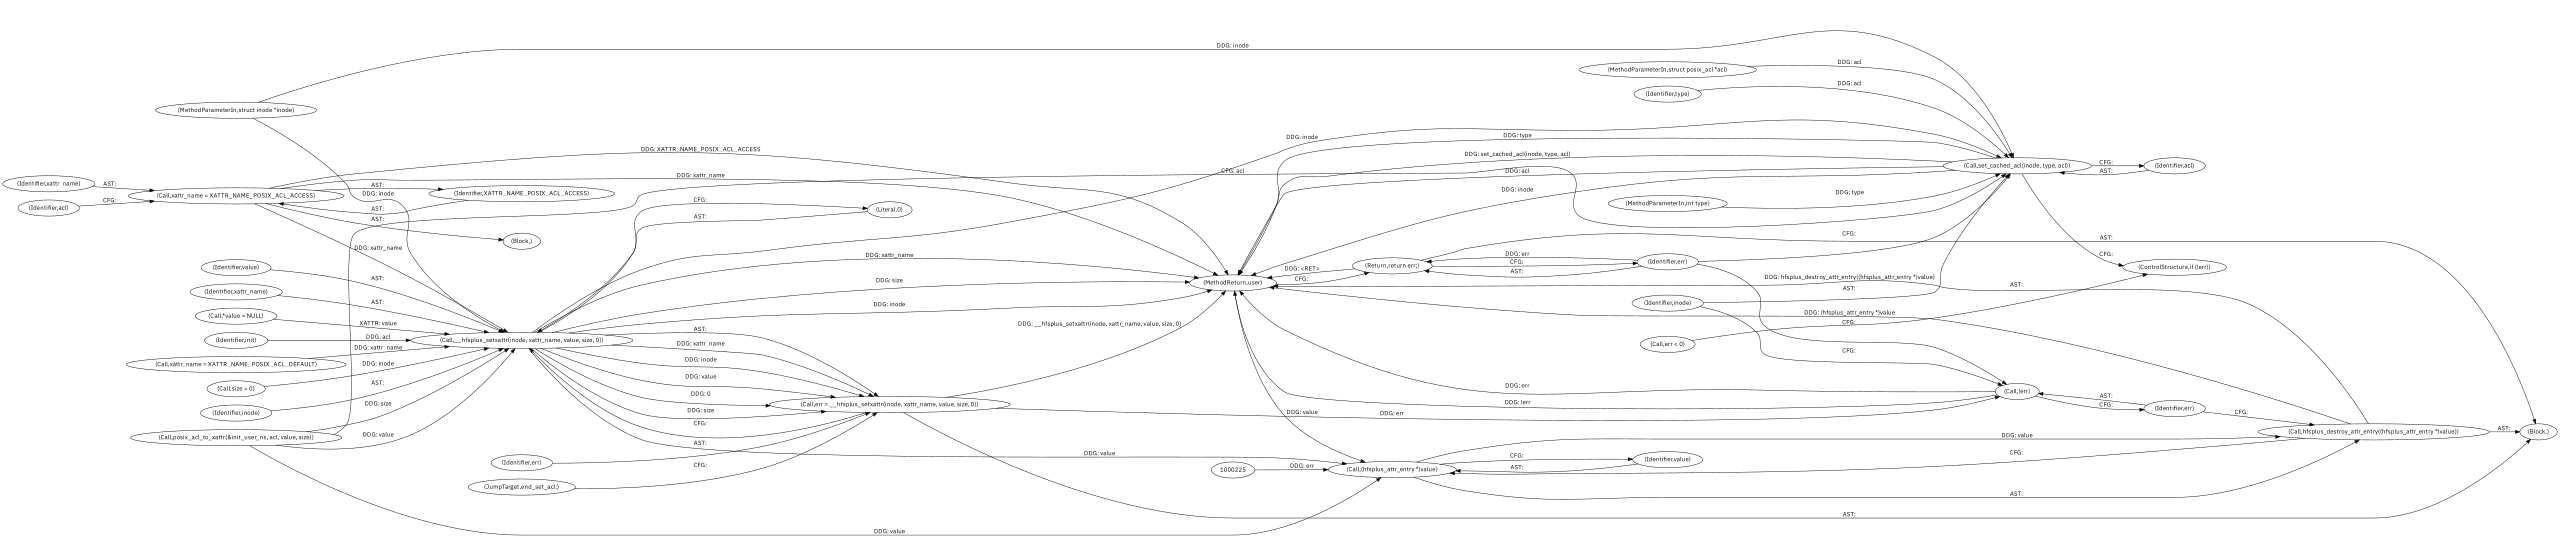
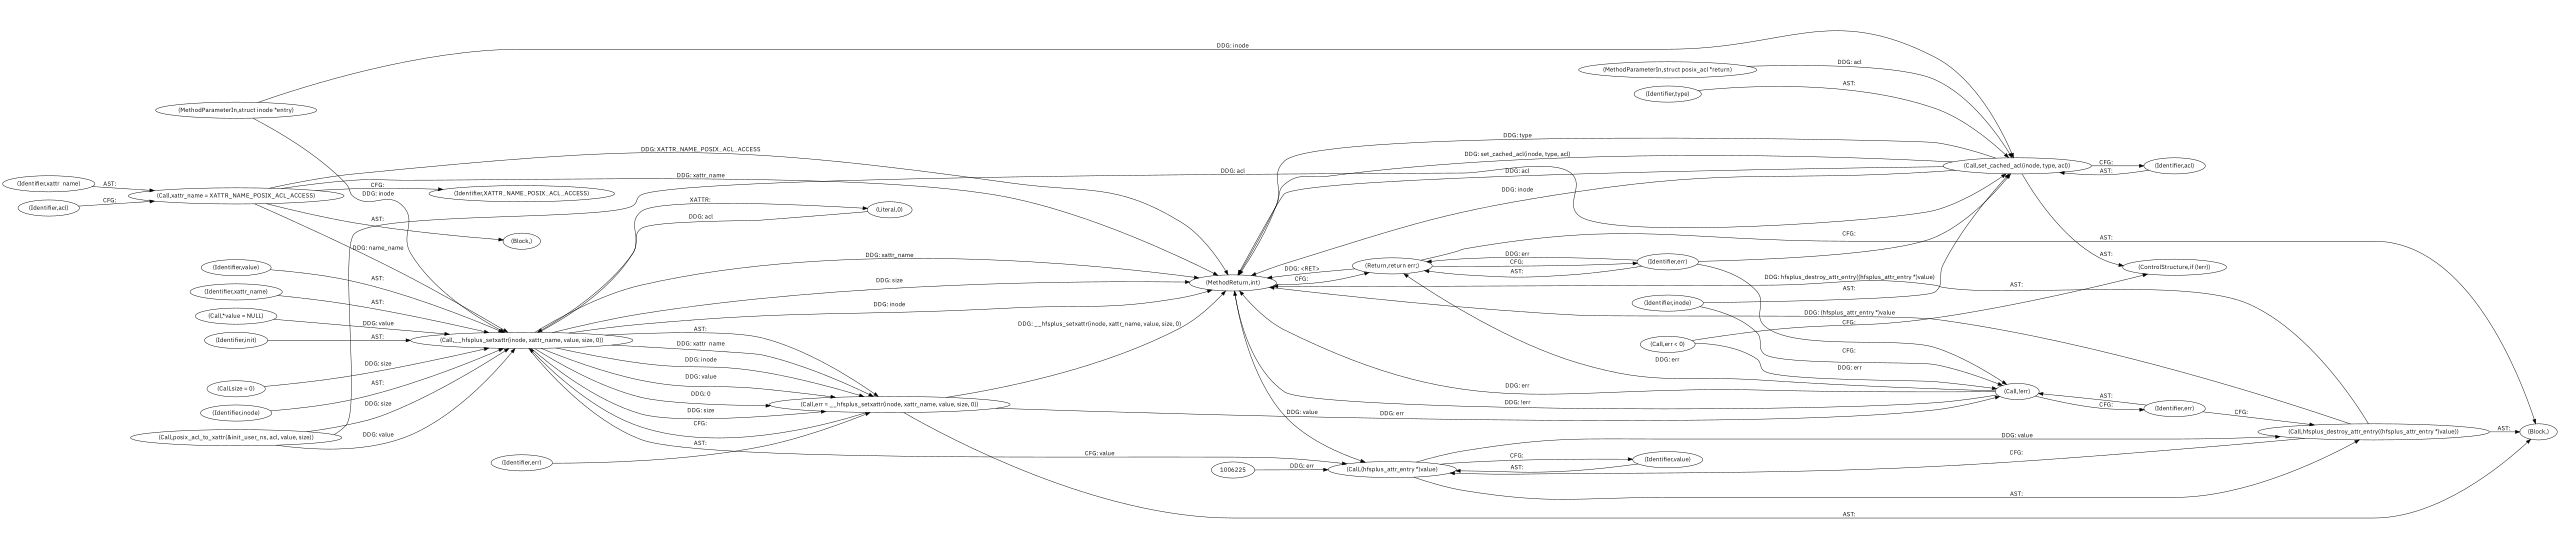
node "(MethodParameterIn,struct posix_acl *acl)": label "(MethodParameterIn,struct posix_acl *acl)" -> "(MethodParameterIn,struct posix_acl *return)"
edge "(Identifier,type)" -> "(Call,set_cached_acl(inode, type, acl))": label "DDG: acl" -> "AST: "
node "(MethodParameterIn,struct inode *inode)": label "(MethodParameterIn,struct inode *inode)" -> "(MethodParameterIn,struct inode *entry)"
edge "(Call,__hfsplus_setxattr(inode, xattr_name, value, size, 0))" -> "(Call,set_cached_acl(inode, type, acl))": removed, label "DDG: inode"
edge "(Call,posix_acl_to_xattr(&init_user_ns, acl, value, size))" -> "(Call,set_cached_acl(inode, type, acl))": label "CFG: acl" -> "DDG: acl"
edge "(Call,xattr_name = XATTR_NAME_POSIX_ACL_ACCESS)" -> "(Identifier,XATTR_NAME_POSIX_ACL_ACCESS)": label "AST: " -> "CFG: "
edge "(Call,__hfsplus_setxattr(inode, xattr_name, value, size, 0))" -> "(Literal,0)": label "CFG: " -> "XATTR: "
node "(MethodParameterIn,int type)": removed
edge "(Identifier,XATTR_NAME_POSIX_ACL_ACCESS)" -> "(Call,xattr_name = XATTR_NAME_POSIX_ACL_ACCESS)": removed, label "AST:"
edge "(Literal,0)" -> "(Call,__hfsplus_setxattr(inode, xattr_name, value, size, 0))": label "AST: " -> "DDG: acl"
edge "(Call,xattr_name = XATTR_NAME_POSIX_ACL_ACCESS)" -> "(Call,__hfsplus_setxattr(inode, xattr_name, value, size, 0))": label "DDG: xattr_name" -> "DDG: name_name"
edge "(Call,set_cached_acl(inode, type, acl))" -> "(ControlStructure,if (!err))": label "CFG: " -> "AST: "
node "(MethodReturn,user)": label "(MethodReturn,user)" -> "(MethodReturn,int)"
edge "(Call,*value = NULL)" -> "(Call,__hfsplus_setxattr(inode, xattr_name, value, size, 0))": label "XATTR: value" -> "DDG: value"
edge "(Identifier,init)" -> "(Call,__hfsplus_setxattr(inode, xattr_name, value, size, 0))": label "DDG: acl" -> "AST: "
edge "(Call,size = 0)" -> "(Call,__hfsplus_setxattr(inode, xattr_name, value, size, 0))": label "DDG: inode" -> "DDG: size"
node "(Call,xattr_name = XATTR_NAME_POSIX_ACL_DEFAULT)": removed
edge "(Call,!err)" -> "(Return,return err;)": added, label "DDG: err"
edge "(Call,err < 0)" -> "(Call,!err)": added, label "DDG: err"
edge "(Call,__hfsplus_setxattr(inode, xattr_name, value, size, 0))" -> "(Call,(hfsplus_attr_entry *)value)": label "DDG: value" -> "CFG: value"
node "1000225": label "1000225" -> "1006225"
node "(JumpTarget,end_set_acl:)": removed
edge "(Call,posix_acl_to_xattr(&init_user_ns, acl, value, size))" -> "(Call,(hfsplus_attr_entry *)value)": removed, label "DDG: value"
